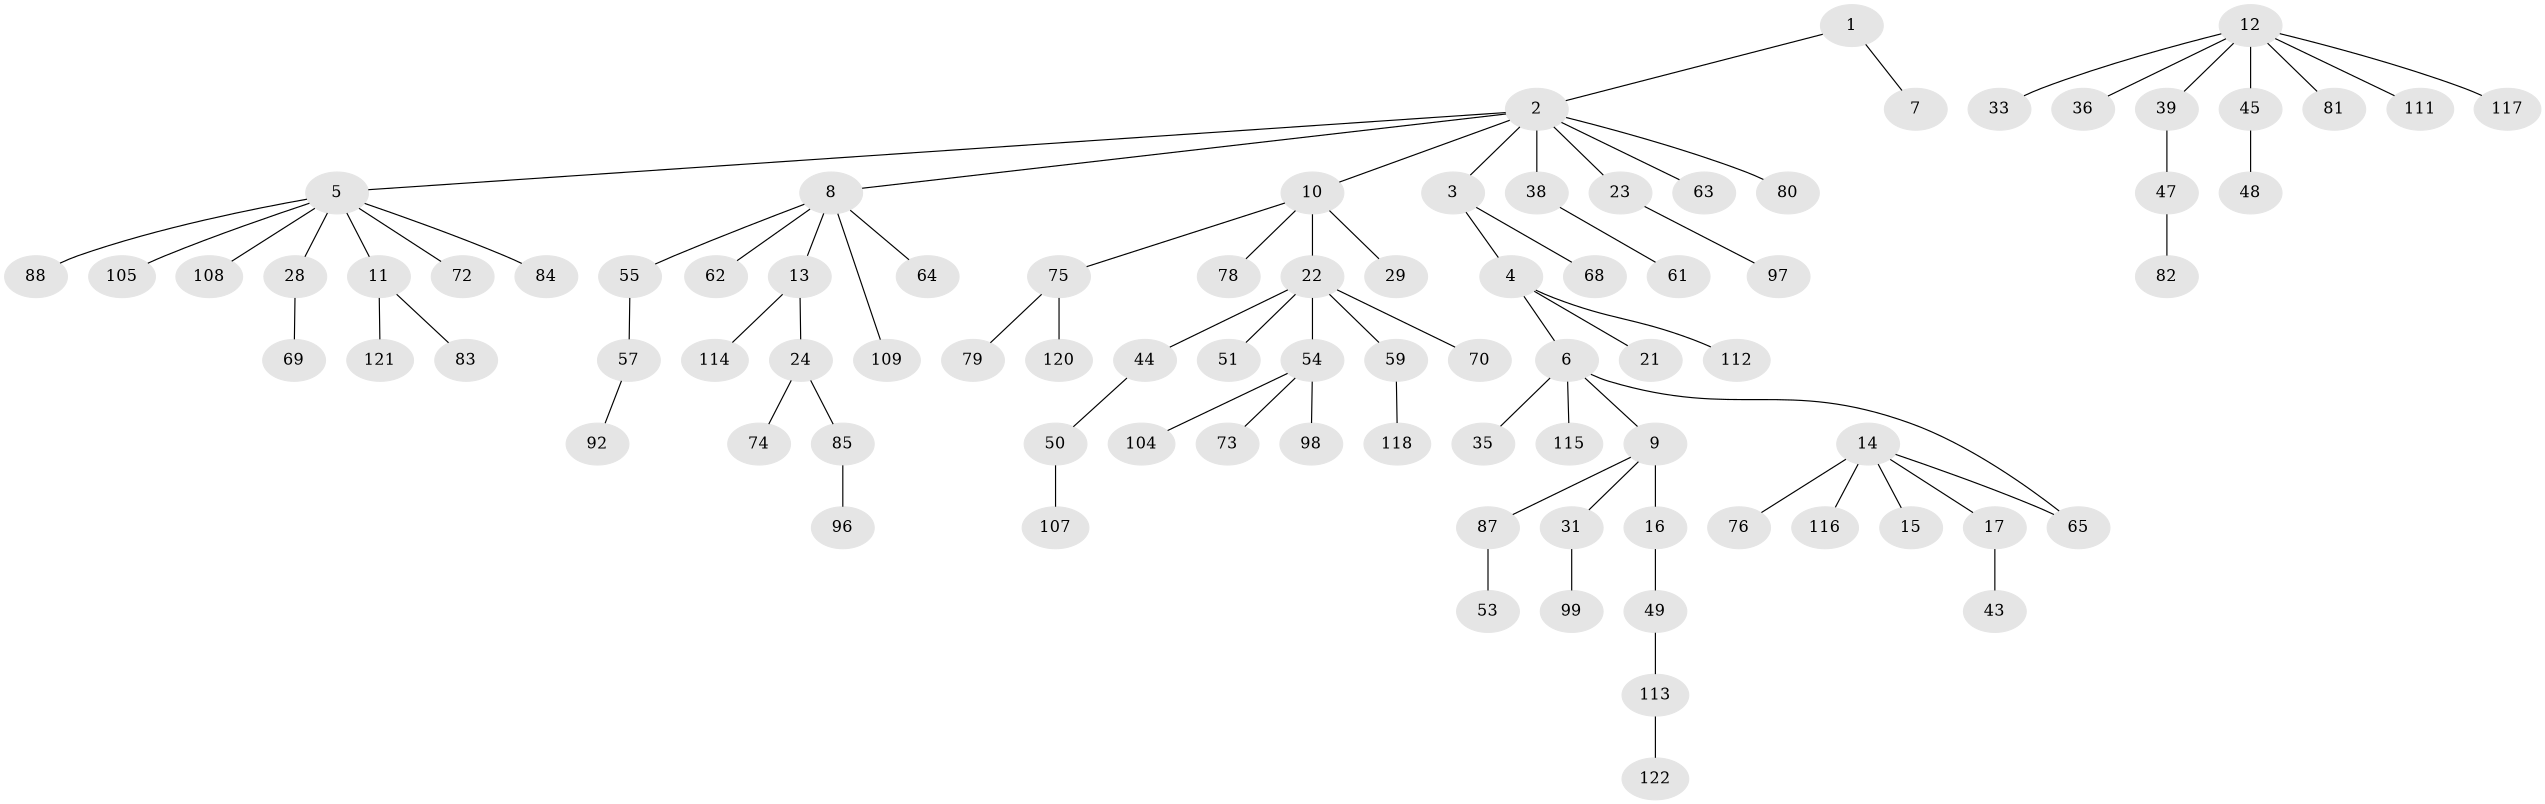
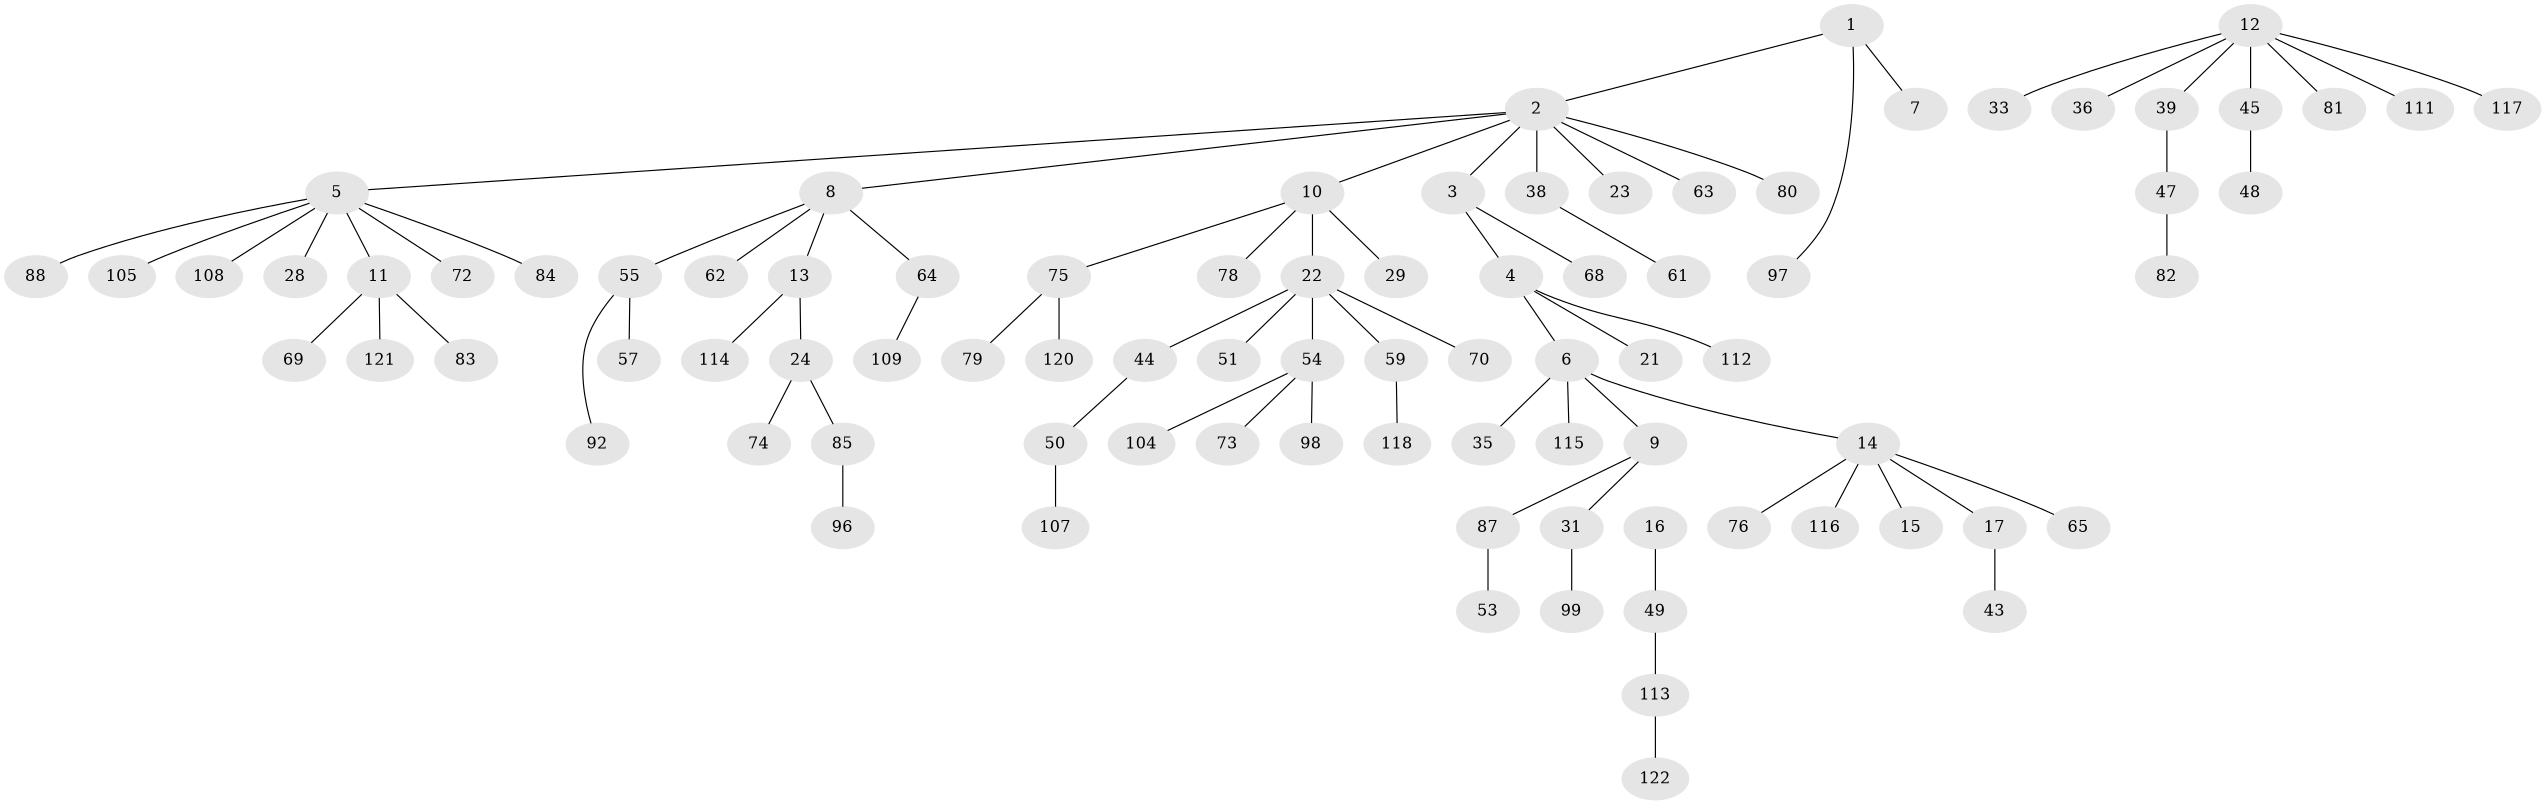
edge "23" -- "97": now "1" -- "97"
edge "8" -- "109": now "64" -- "109"
edge "28" -- "69": now "11" -- "69"
edge "57" -- "92": now "55" -- "92"
edge "6" -- "65": now "6" -- "14"
edge "9" -- "16": removed
